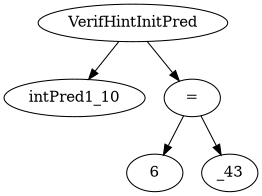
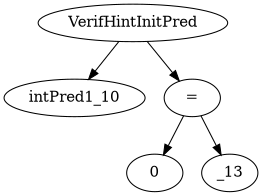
node "6": label "6" -> "0"
node "_43": label "_43" -> "_13"
